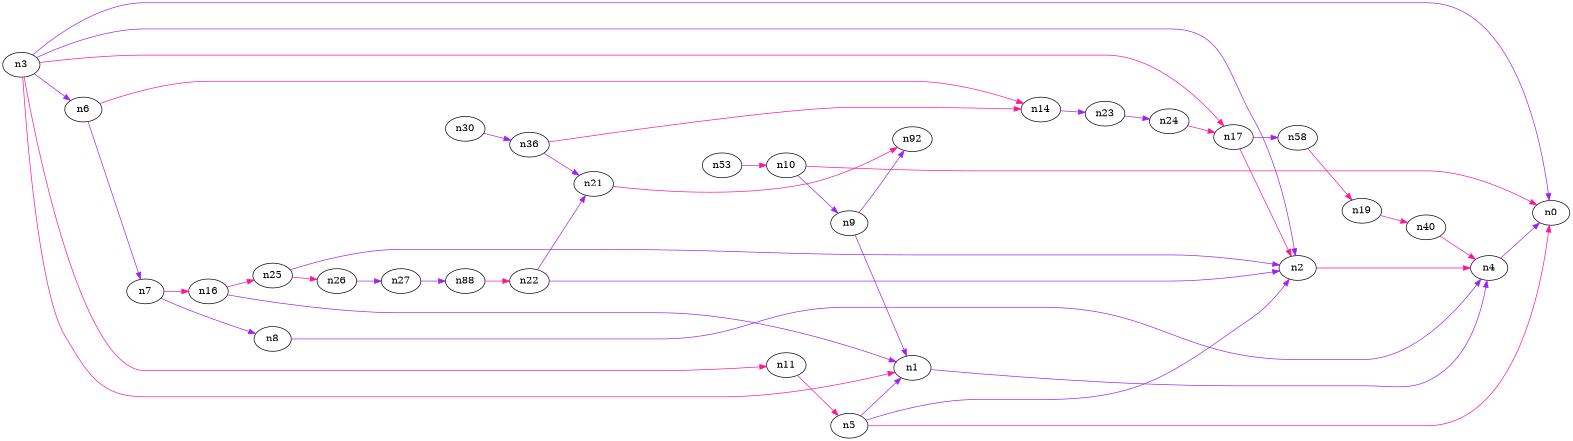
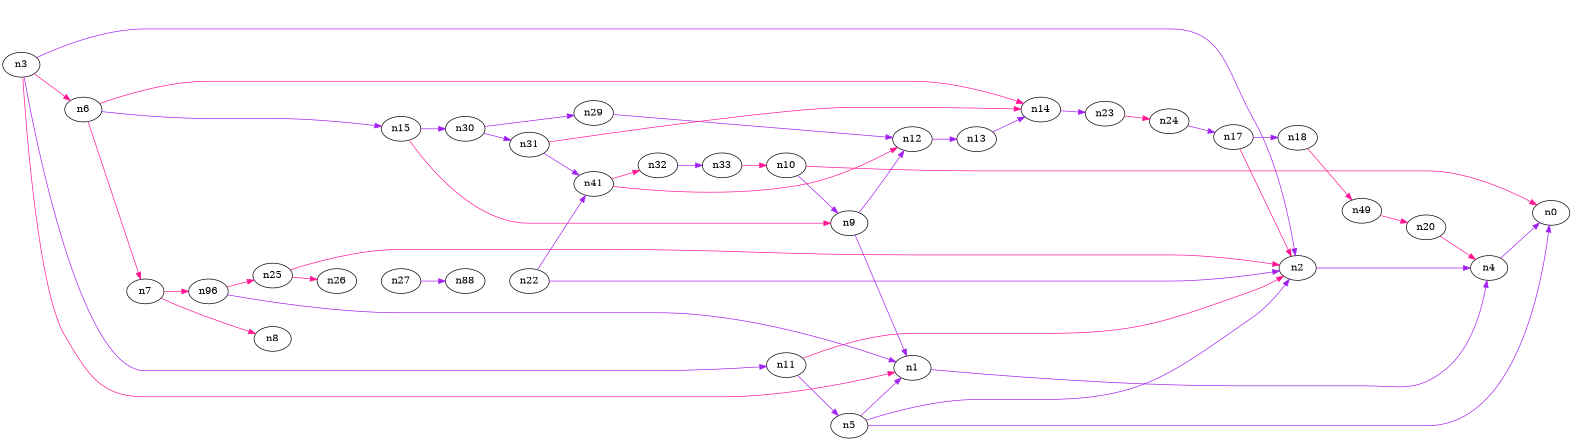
edge "n3" -> "n0": removed
edge "n3" -> "n17": removed
edge "n3" -> "n6": color purple -> deeppink
node "n29": added
edge "n23" -> "n24": color purple -> deeppink
edge "n24" -> "n17": color deeppink -> purple
node "n15": added
node "n58": label "n58" -> "n18"
node "n92": label "n92" -> "n12"
node "n13": added
node "n36": label "n36" -> "n31"
node "n32": added
node "n53": label "n53" -> "n33"
node "n21": label "n21" -> "n41"
edge "n6" -> "n7": color purple -> deeppink
node "n19": label "n19" -> "n49"
node "n40": label "n40" -> "n20"
edge "n25" -> "n2": color purple -> deeppink
edge "n2" -> "n4": color deeppink -> purple
edge "n26" -> "n27": removed
edge "n88" -> "n22": removed
node "n16": label "n16" -> "n96"
edge "n8" -> "n4": removed
edge "n7" -> "n8": color purple -> deeppink
edge "n11" -> "n2": added
edge "n3" -> "n11": color deeppink -> purple
edge "n11" -> "n5": color deeppink -> purple
edge "n5" -> "n0": color deeppink -> purple
